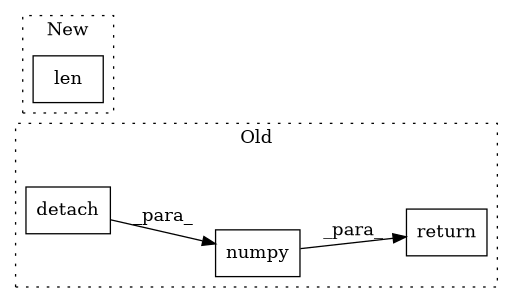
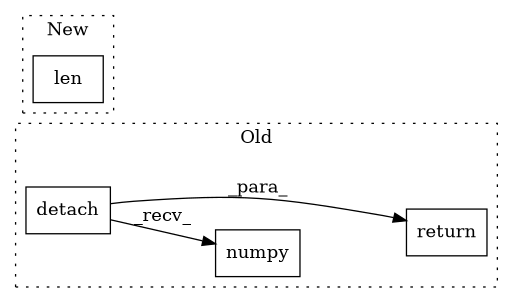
edge "detach" -> "numpy": label "_para_" -> "_recv_"
edge "numpy" -> "return": now "detach" -> "return"
